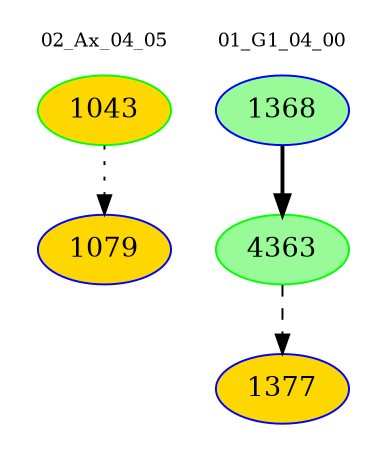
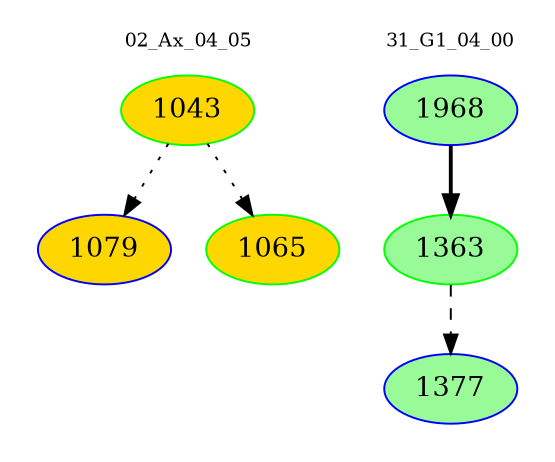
cluster "01_G1_04_00": label "01_G1_04_00" -> "31_G1_04_00"
node "1368": label "1368" -> "1968"
node "1065": added
node "4363": label "4363" -> "1363"
node "1377": fillcolor gold -> palegreen
